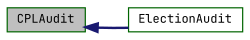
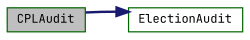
edge "ElectionAudit" -> "CPLAudit": reversed
